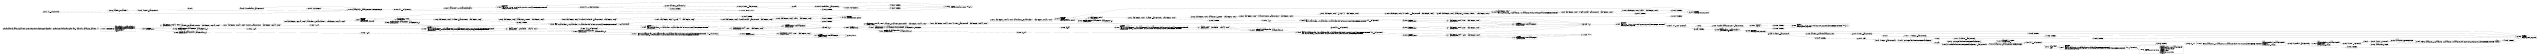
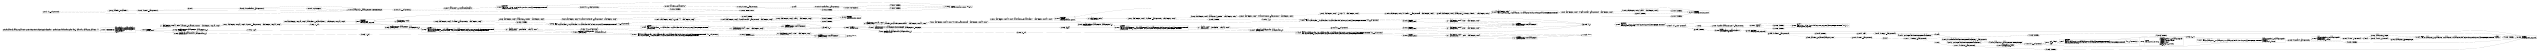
node "140: 0x00f6": removed
